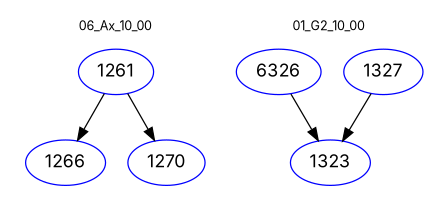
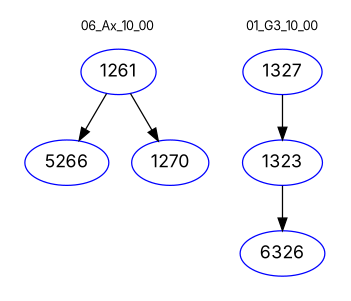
cluster "01_G2_10_00": label "01_G2_10_00" -> "01_G3_10_00"
edge "6326" -> "1323": reversed
node "1266": label "1266" -> "5266"
